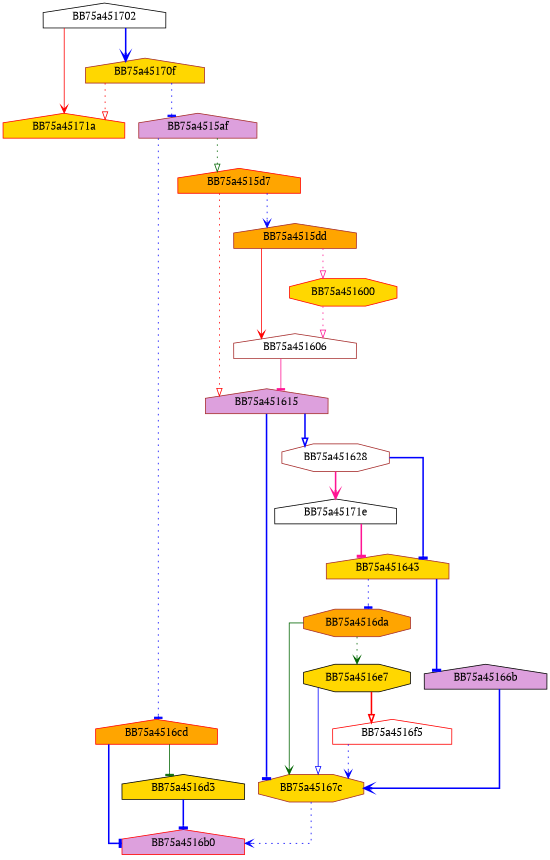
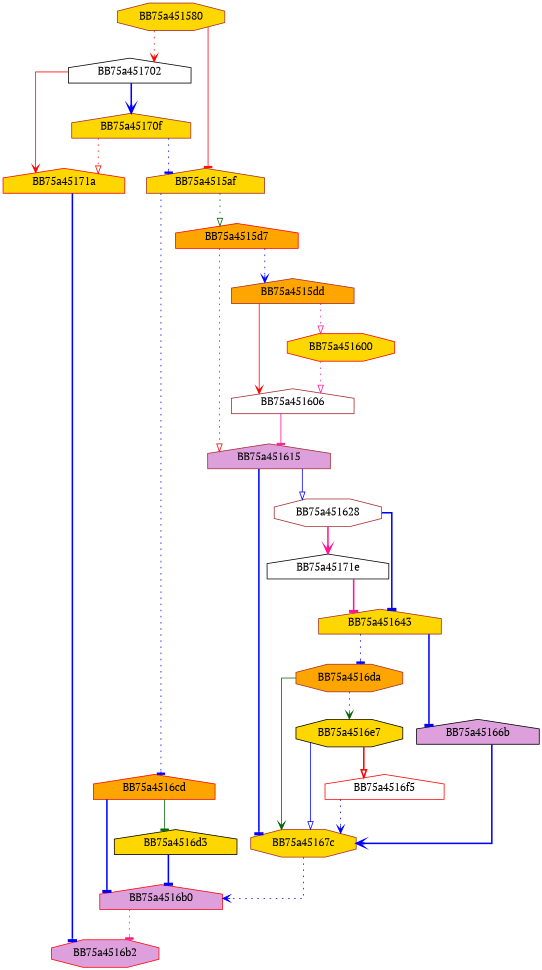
node "BB75a451580": added
node "BB75a4515af": fillcolor plum -> gold
edge "BB75a451615" -> "BB75a451628": style bold -> solid
node "BB75a4516b2": added
